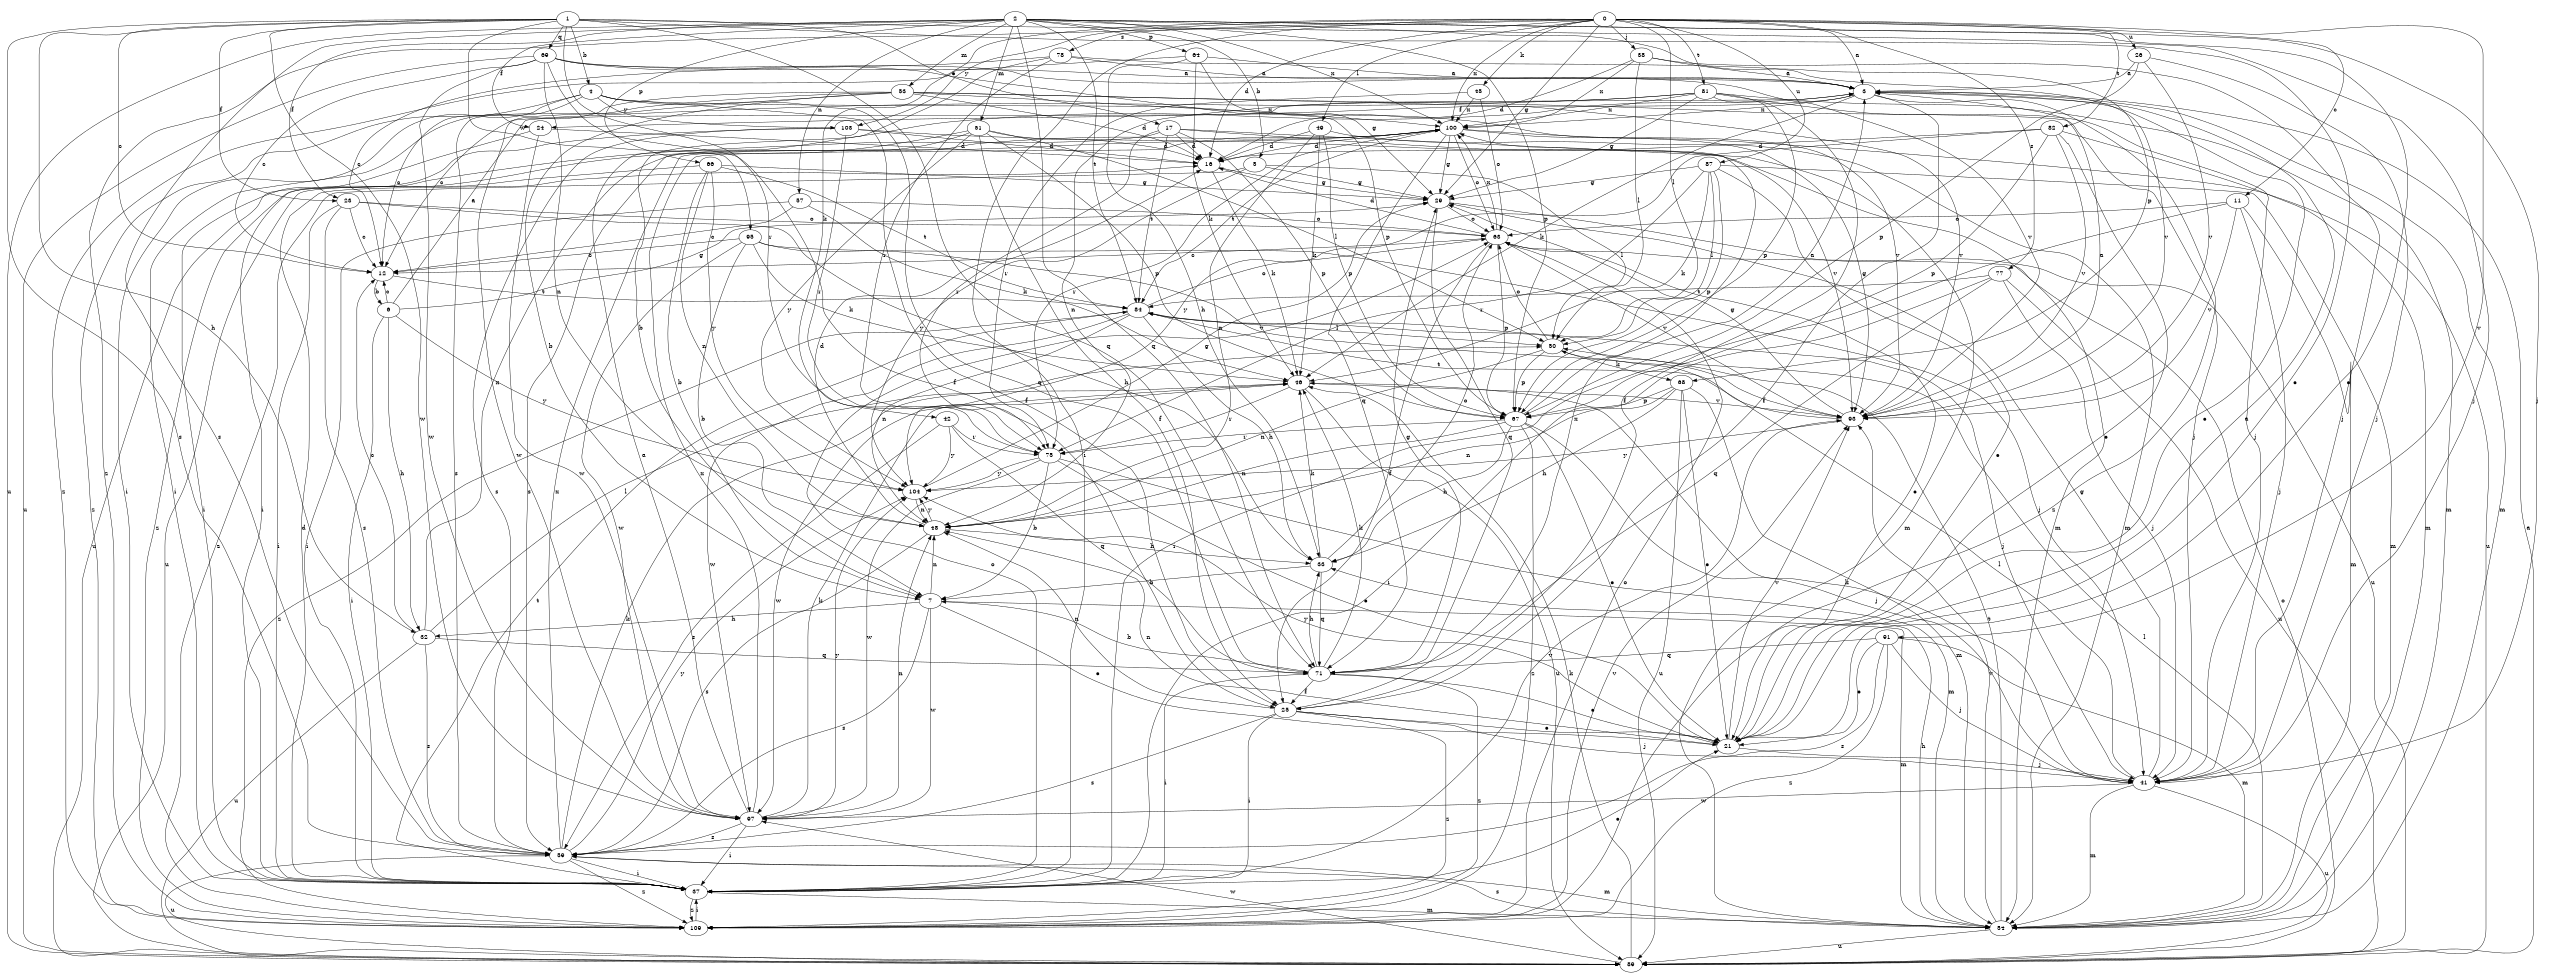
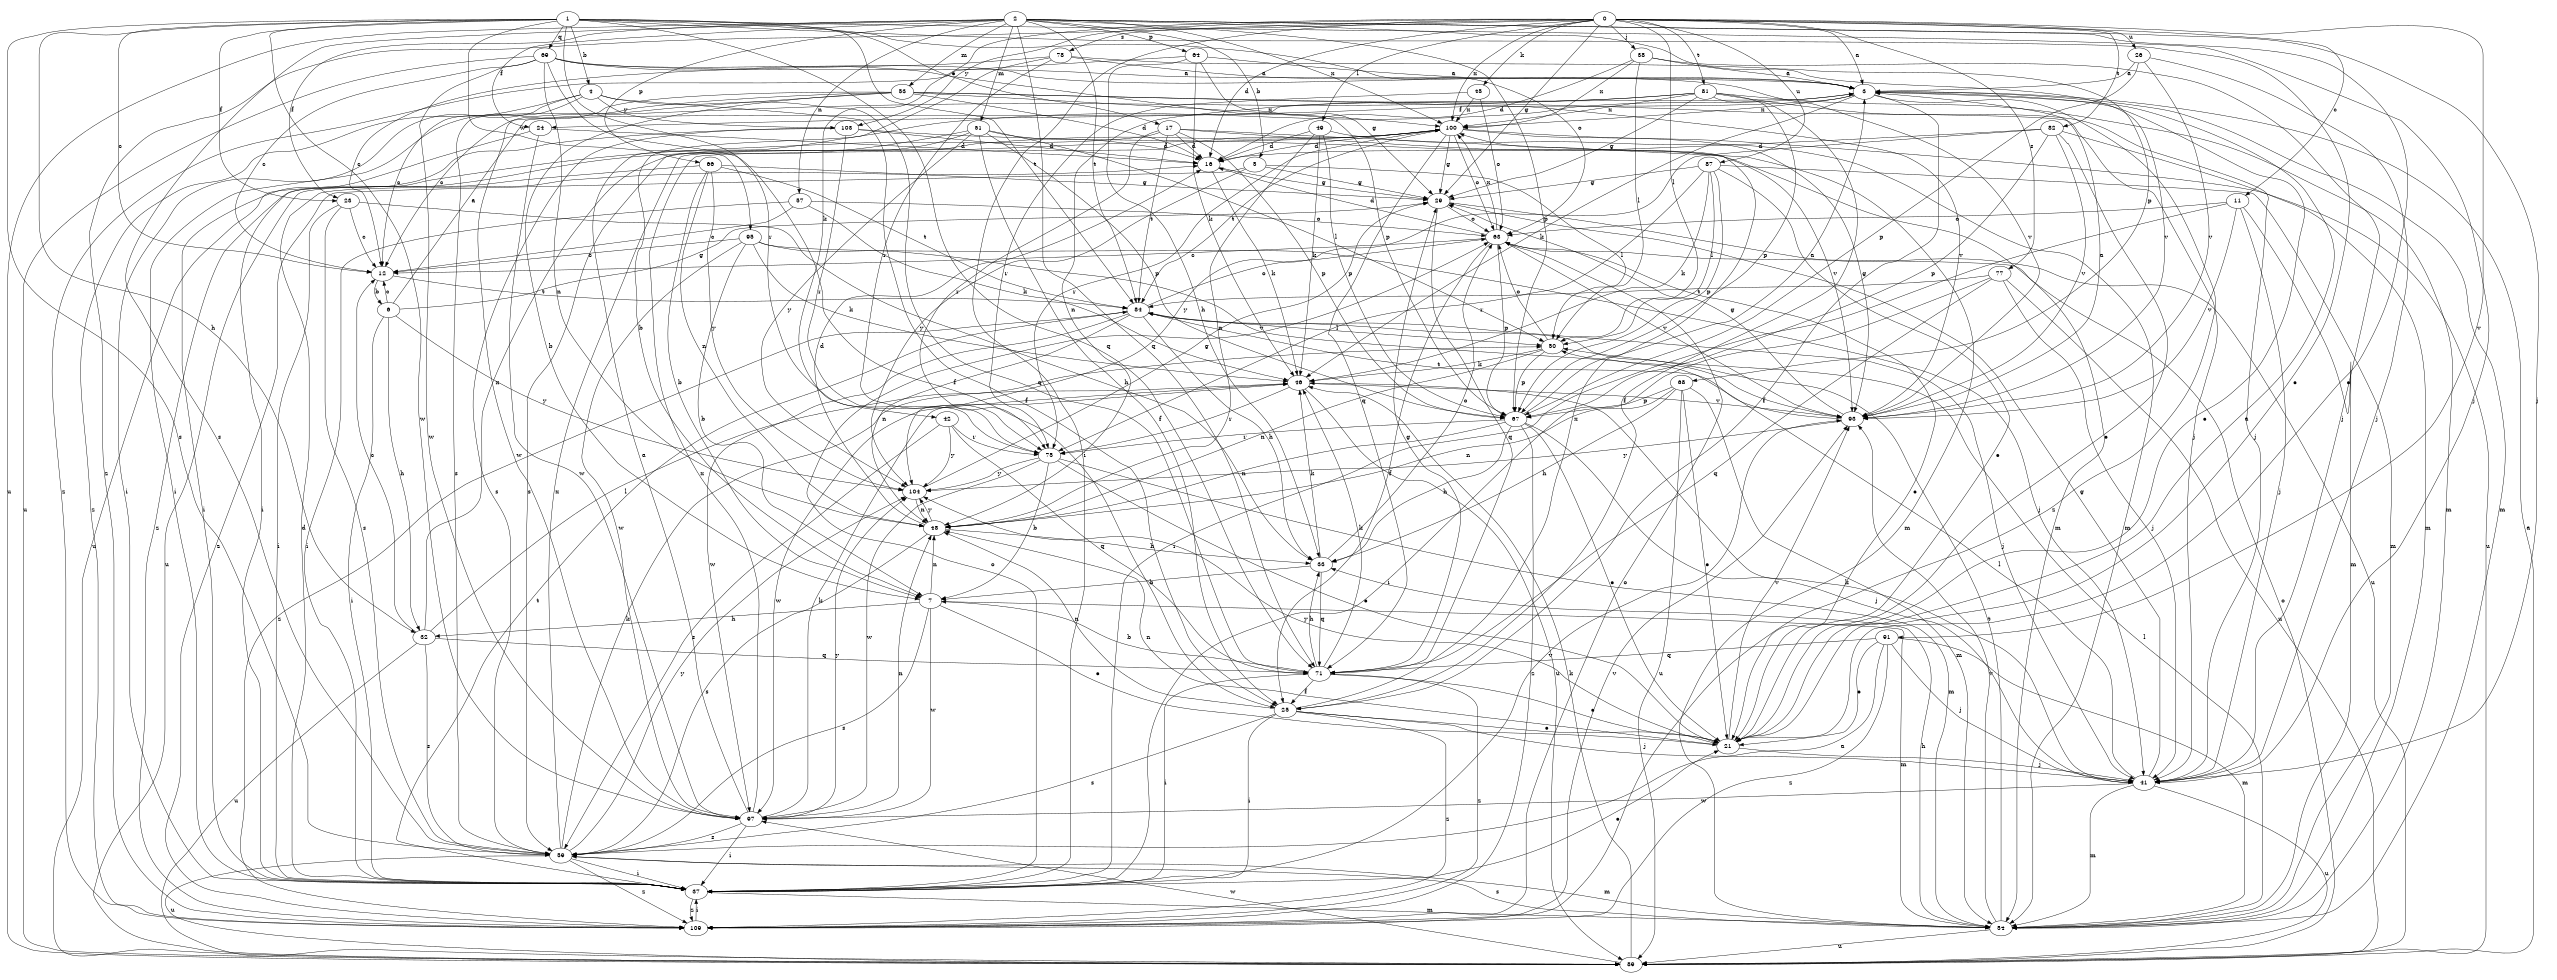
edge "1" -> "84": added, label "t"
edge "4" -> "93": removed, label "v"
edge "23" -> "63": now "1" -> "63"
edge "50" -> "68": now "50" -> "46"
edge "91" -> "59": label "s" -> "a"
